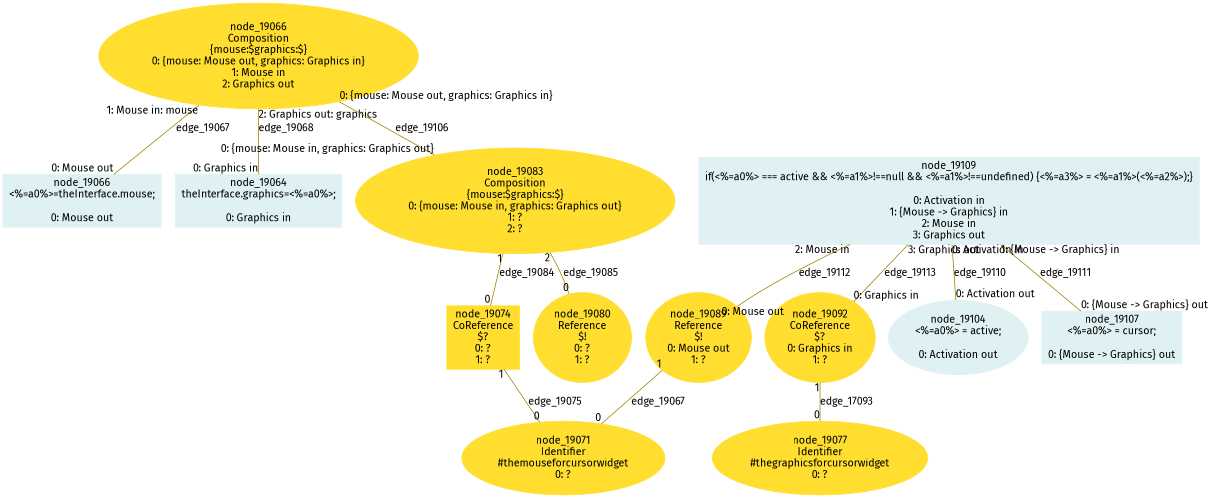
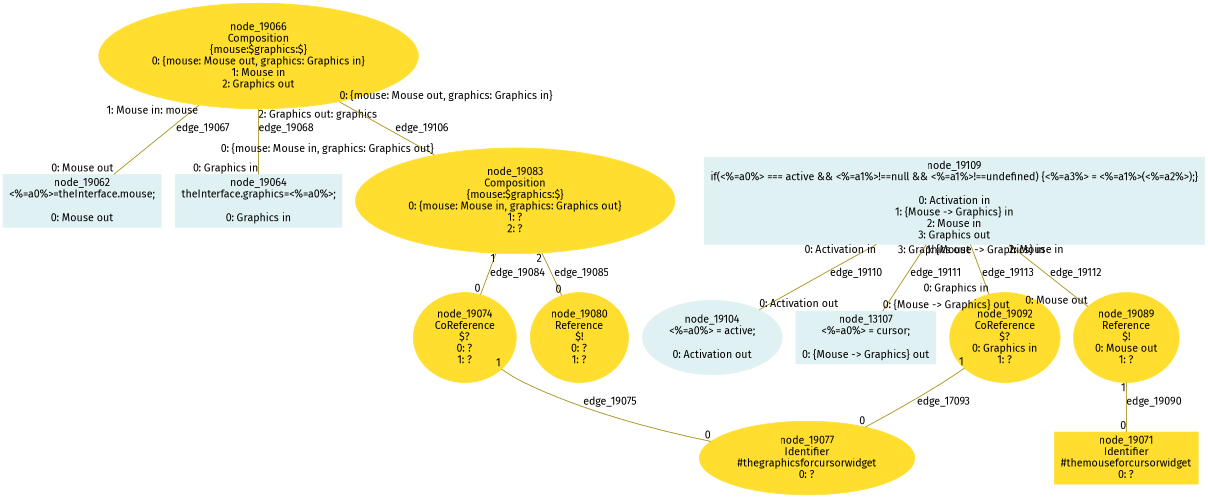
node "node_19066 <%=a0%>=theInterface.mouse; 0: Mouse out": label "node_19066 <%=a0%>=theInterface.mouse; 0: Mouse out" -> "node_19062 <%=a0%>=theInterface.mouse; 0: Mouse out"
node "node_19074 CoReference $? 0: ? 1: ?": shape box -> ellipse
node "node_19107 <%=a0%> = cursor; 0: {Mouse -> Graphics} out": label "node_19107 <%=a0%> = cursor; 0: {Mouse -> Graphics} out" -> "node_13107 <%=a0%> = cursor; 0: {Mouse -> Graphics} out"
edge "node_19074 CoReference $? 0: ? 1: ?" -- "node_19071 Identifier #themouseforcursorwidget 0: ?": now "node_19074 CoReference $? 0: ? 1: ?" -- "node_19077 Identifier #thegraphicsforcursorwidget 0: ?"
edge "node_19089 Reference $! 0: Mouse out 1: ?" -- "node_19071 Identifier #themouseforcursorwidget 0: ?": label "edge_19067" -> "edge_19090"
node "node_19071 Identifier #themouseforcursorwidget 0: ?": shape ellipse -> box
